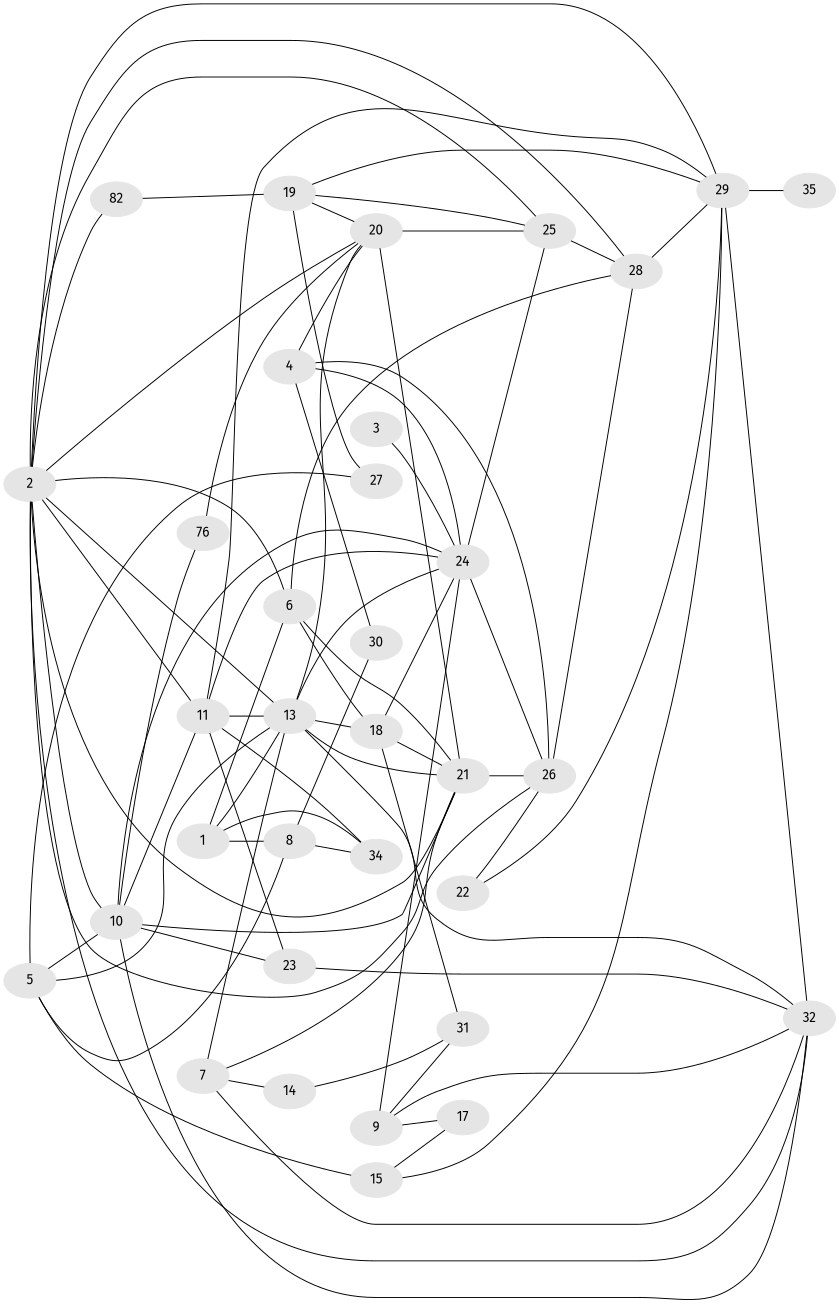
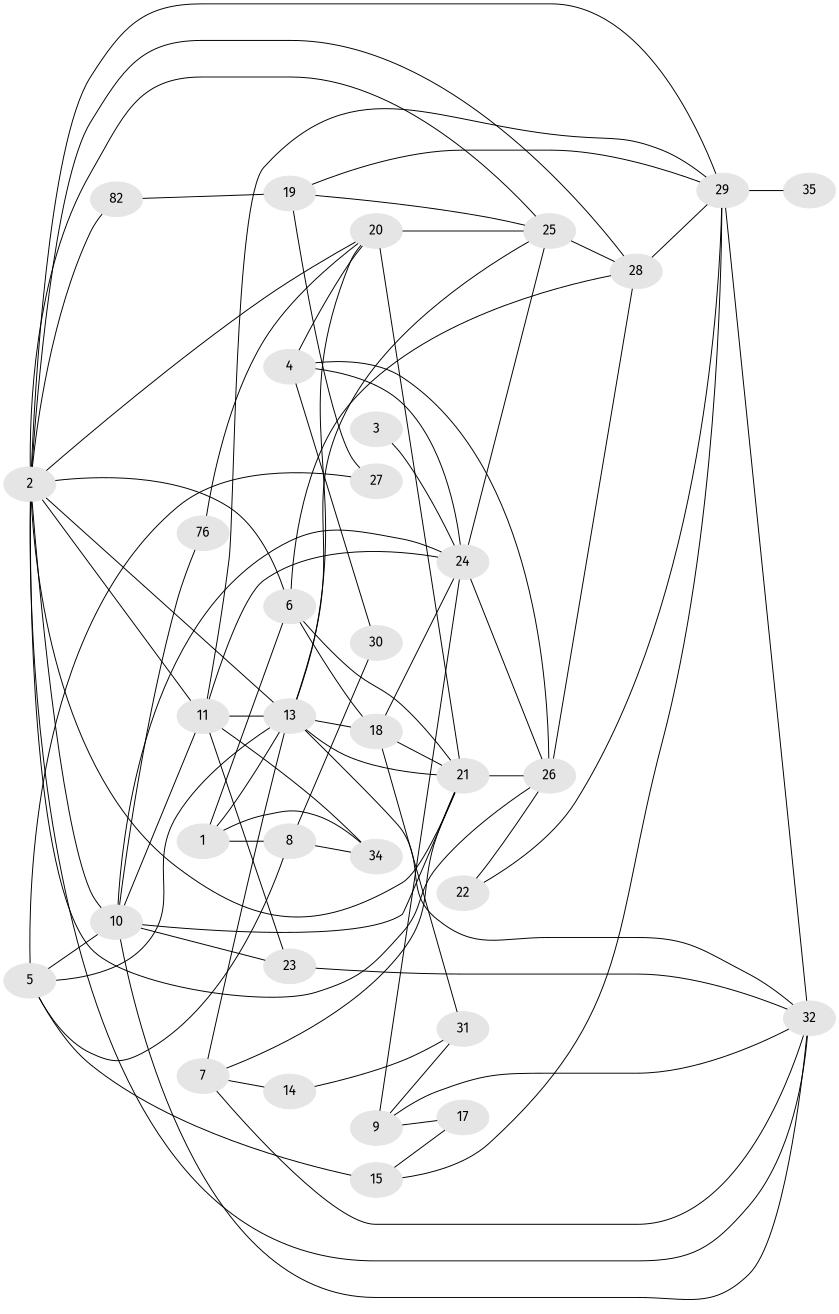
edge "19" -- "20": removed
edge "24" -- "13": now "25" -- "13"
